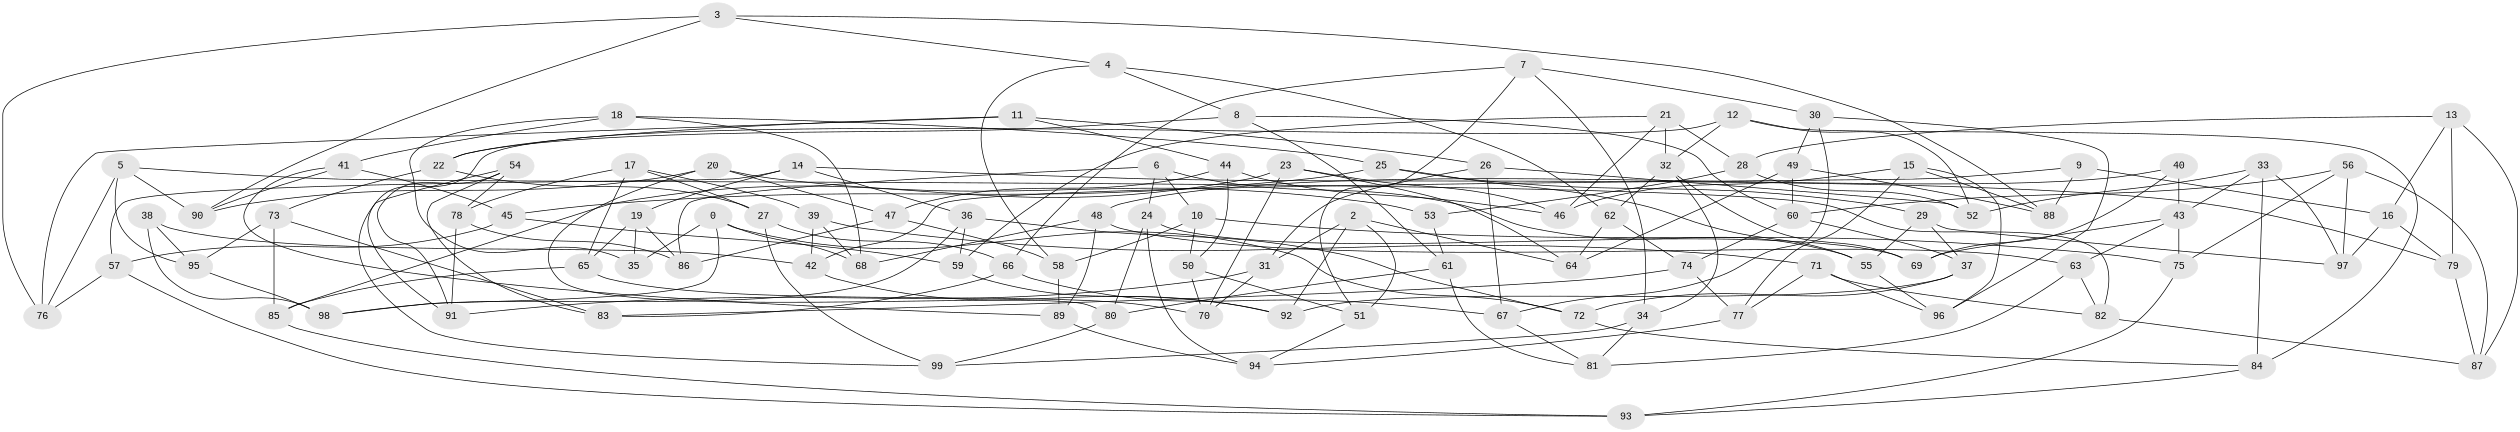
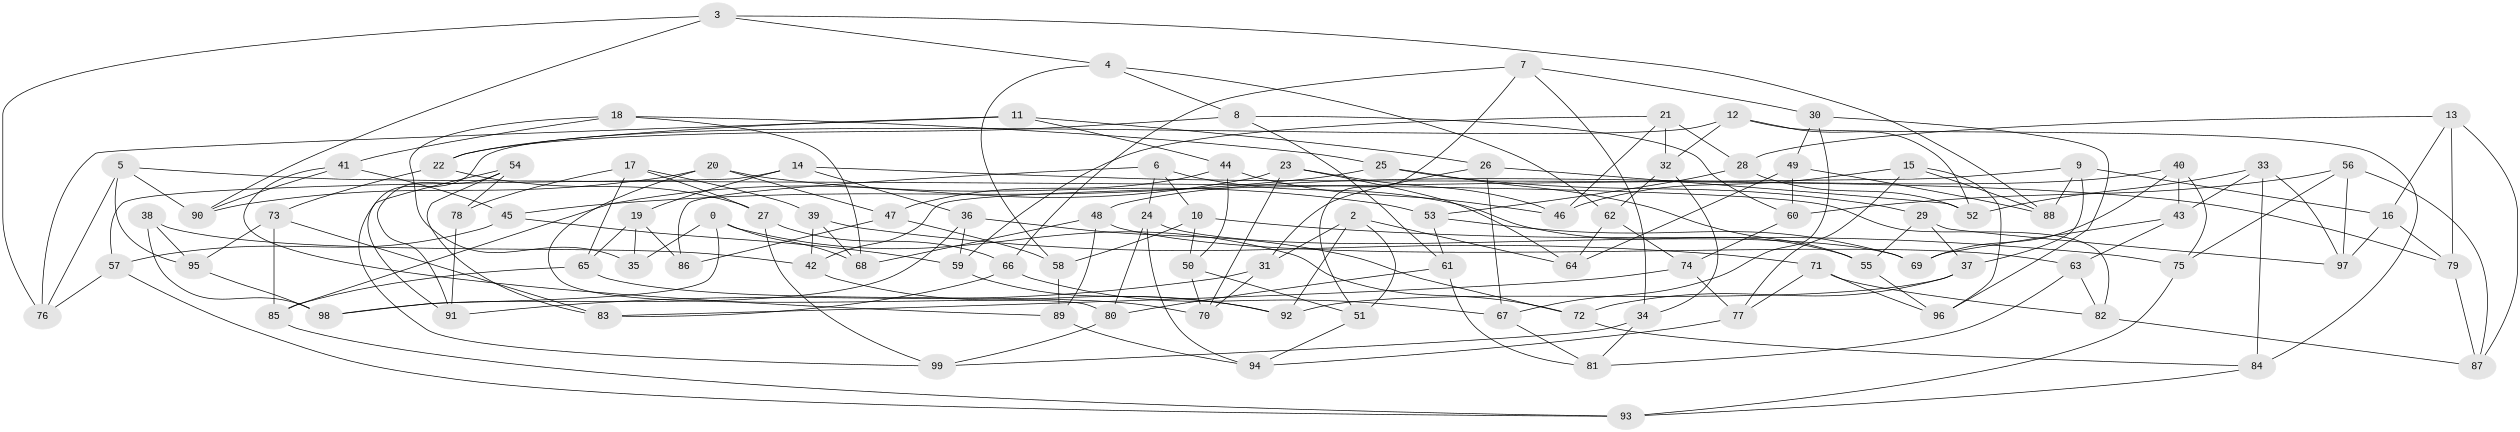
edge "32" -- "69": now "53" -- "69"
edge "60" -- "37": now "9" -- "37"
edge "78" -- "86": removed
edge "43" -- "75": now "40" -- "75"
